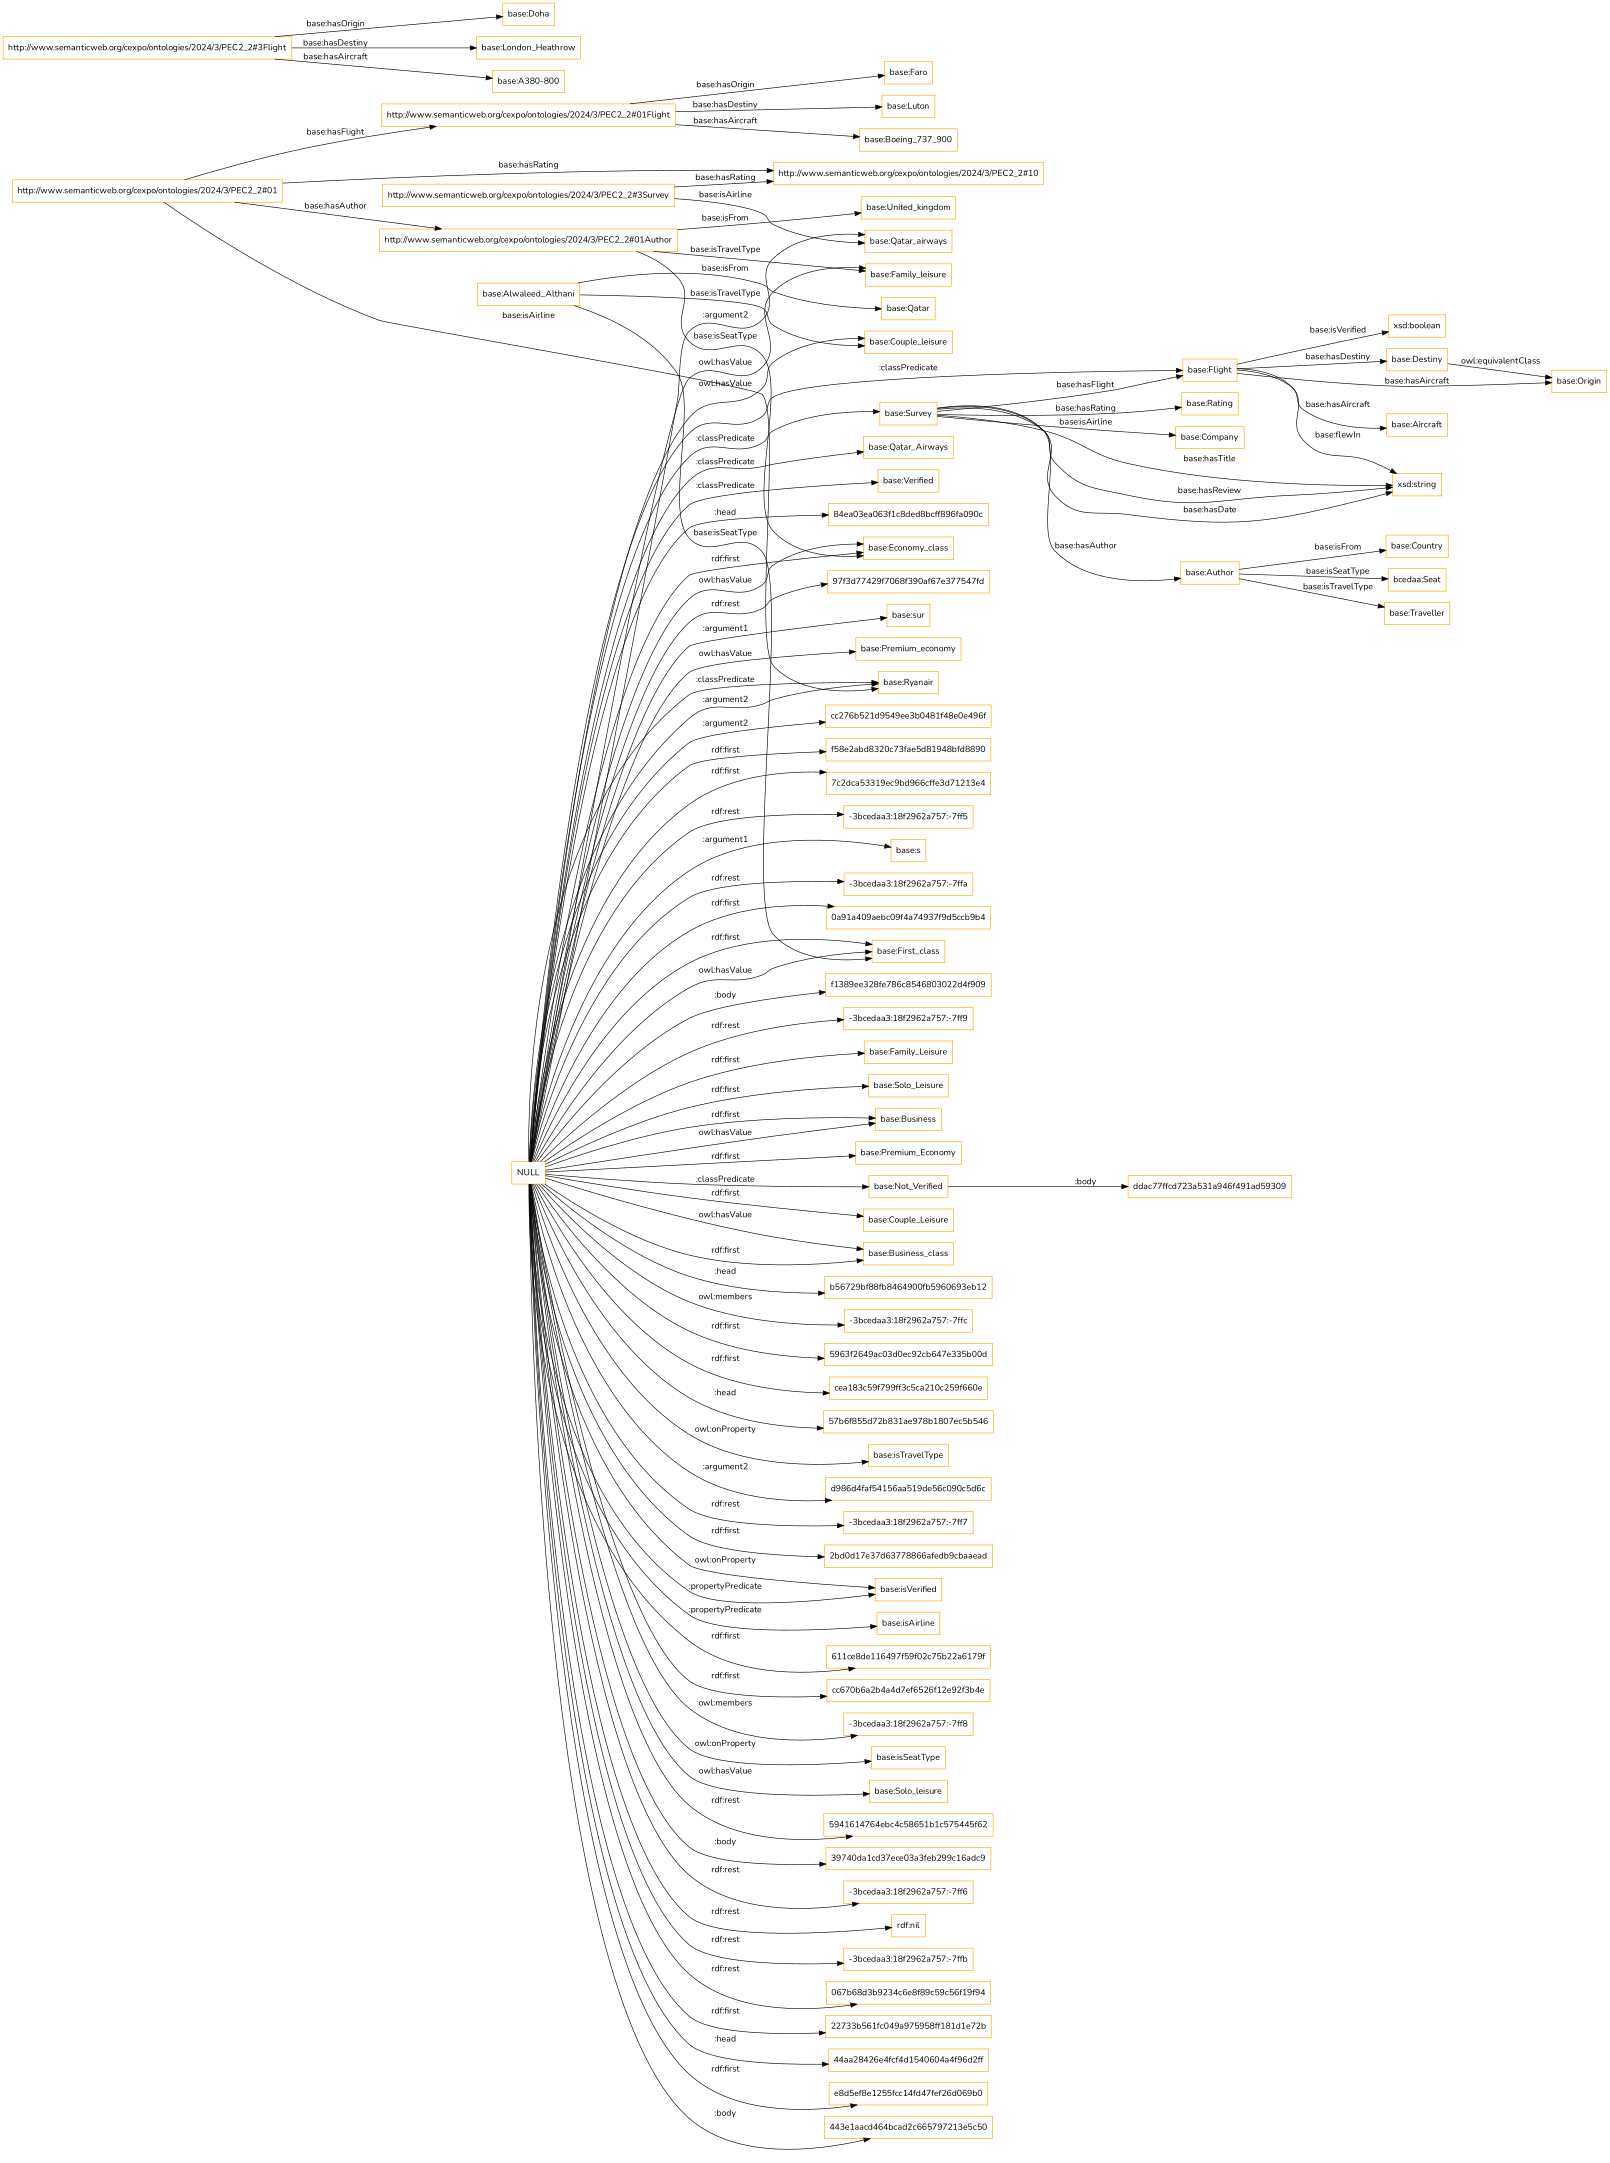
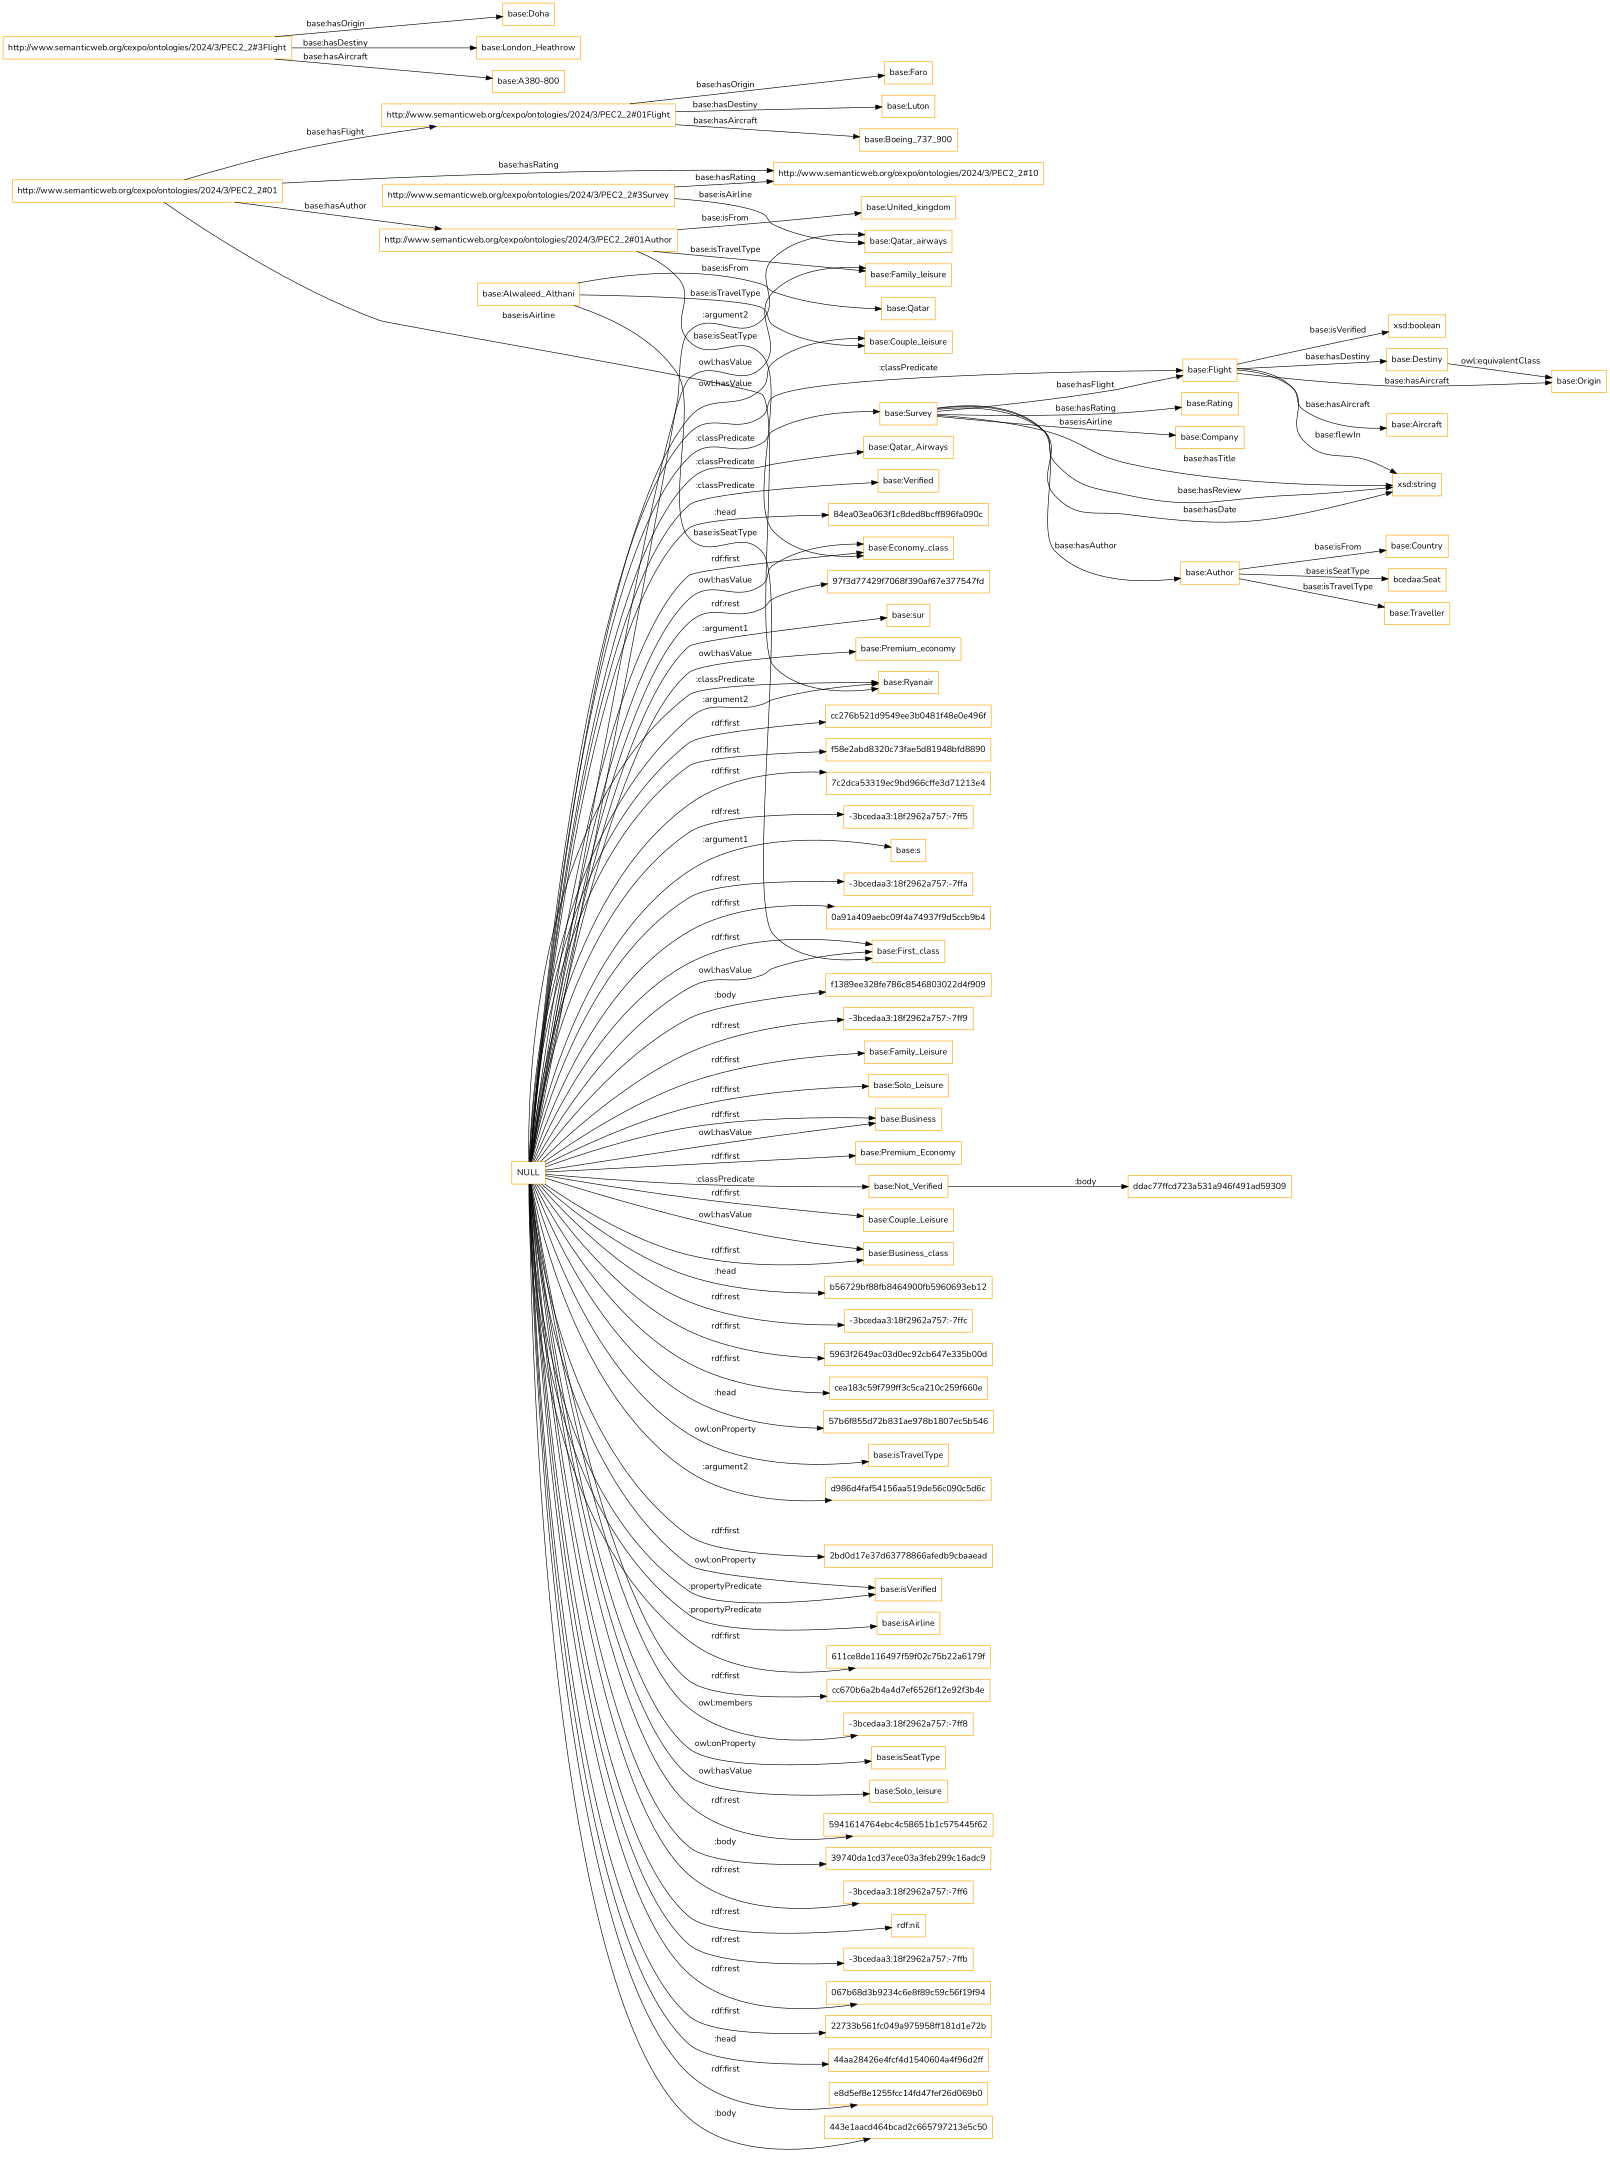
edge "NULL" -> "cc276b521d9549ee3b0481f48e0e496f": label ":argument2" -> "rdf:first"
edge "NULL" -> "-3bcedaa3:18f2962a757:-7ffc": label "owl:members" -> "rdf:rest"
node "-3bcedaa3:18f2962a757:-7ff7": removed
